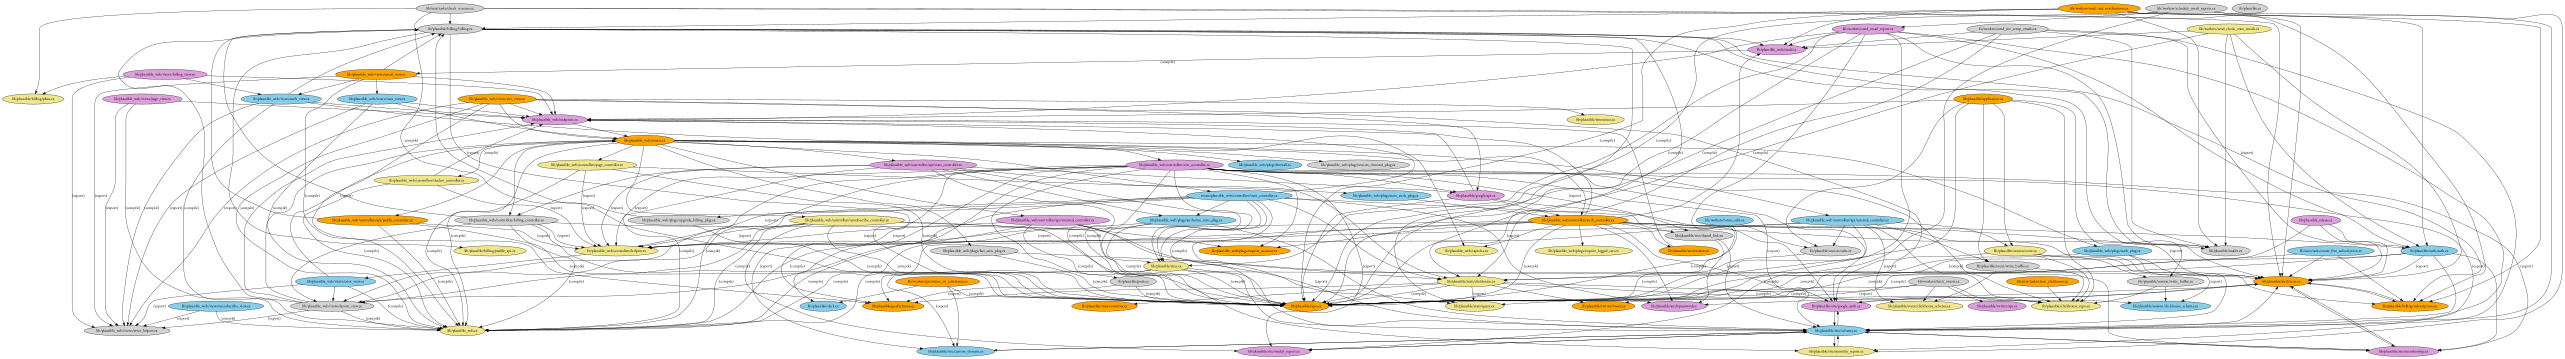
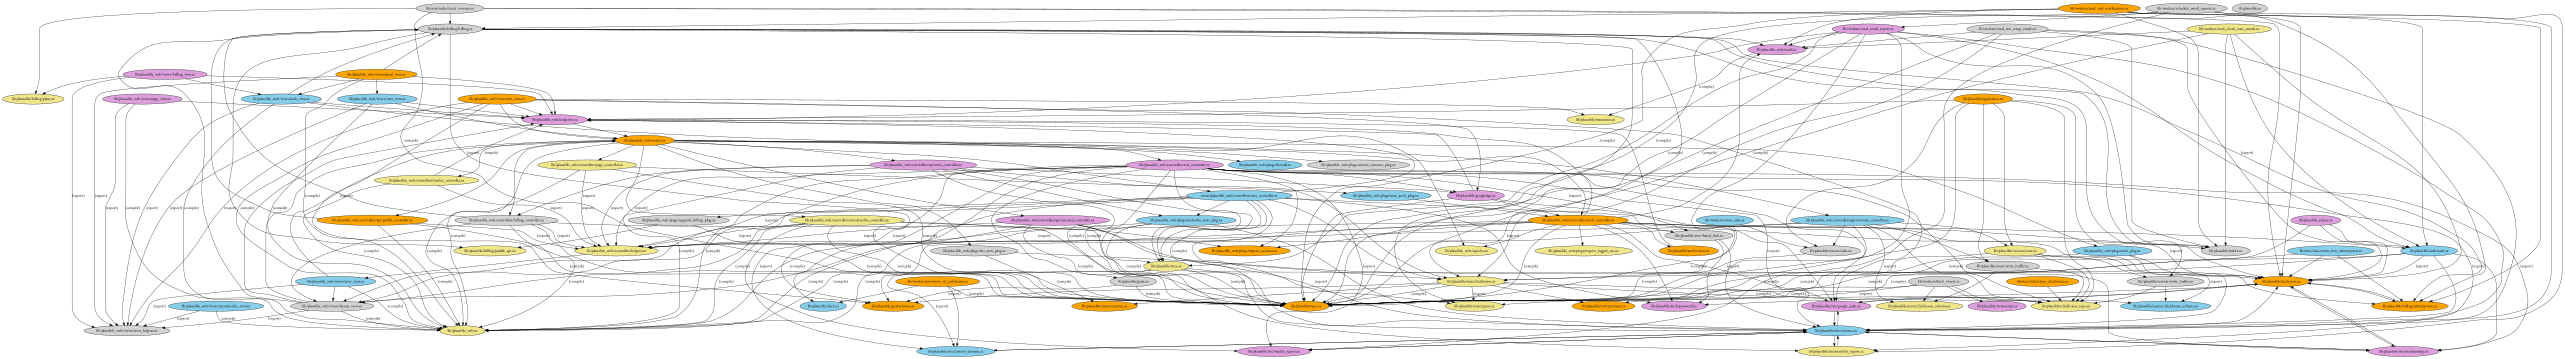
edge "lib/plausible_web/email.ex" -> "lib/plausible_web/views/email_view.ex": now "lib/plausible_web/email.ex" -> "lib/plausible/timezones.ex"
edge "lib/plausible_web/plugs/upgrade_billing_plug.ex" -> "lib/plausible/billing/billing.ex": now "lib/plausible_web/plugs/upgrade_billing_plug.ex" -> "lib/plausible/billing/paddle_api.ex"
edge "lib/plausible_web/views/auth_view.ex" -> "lib/plausible_web/views/error_helpers.ex": label "(compile)" -> "(export)"
edge "lib/plausible_web/plugs/last_seen_plug.ex" -> "lib/plausible/repo.ex": now "lib/plausible_web/plugs/last_seen_plug.ex" -> "lib/plausible/stats/countries.ex"
